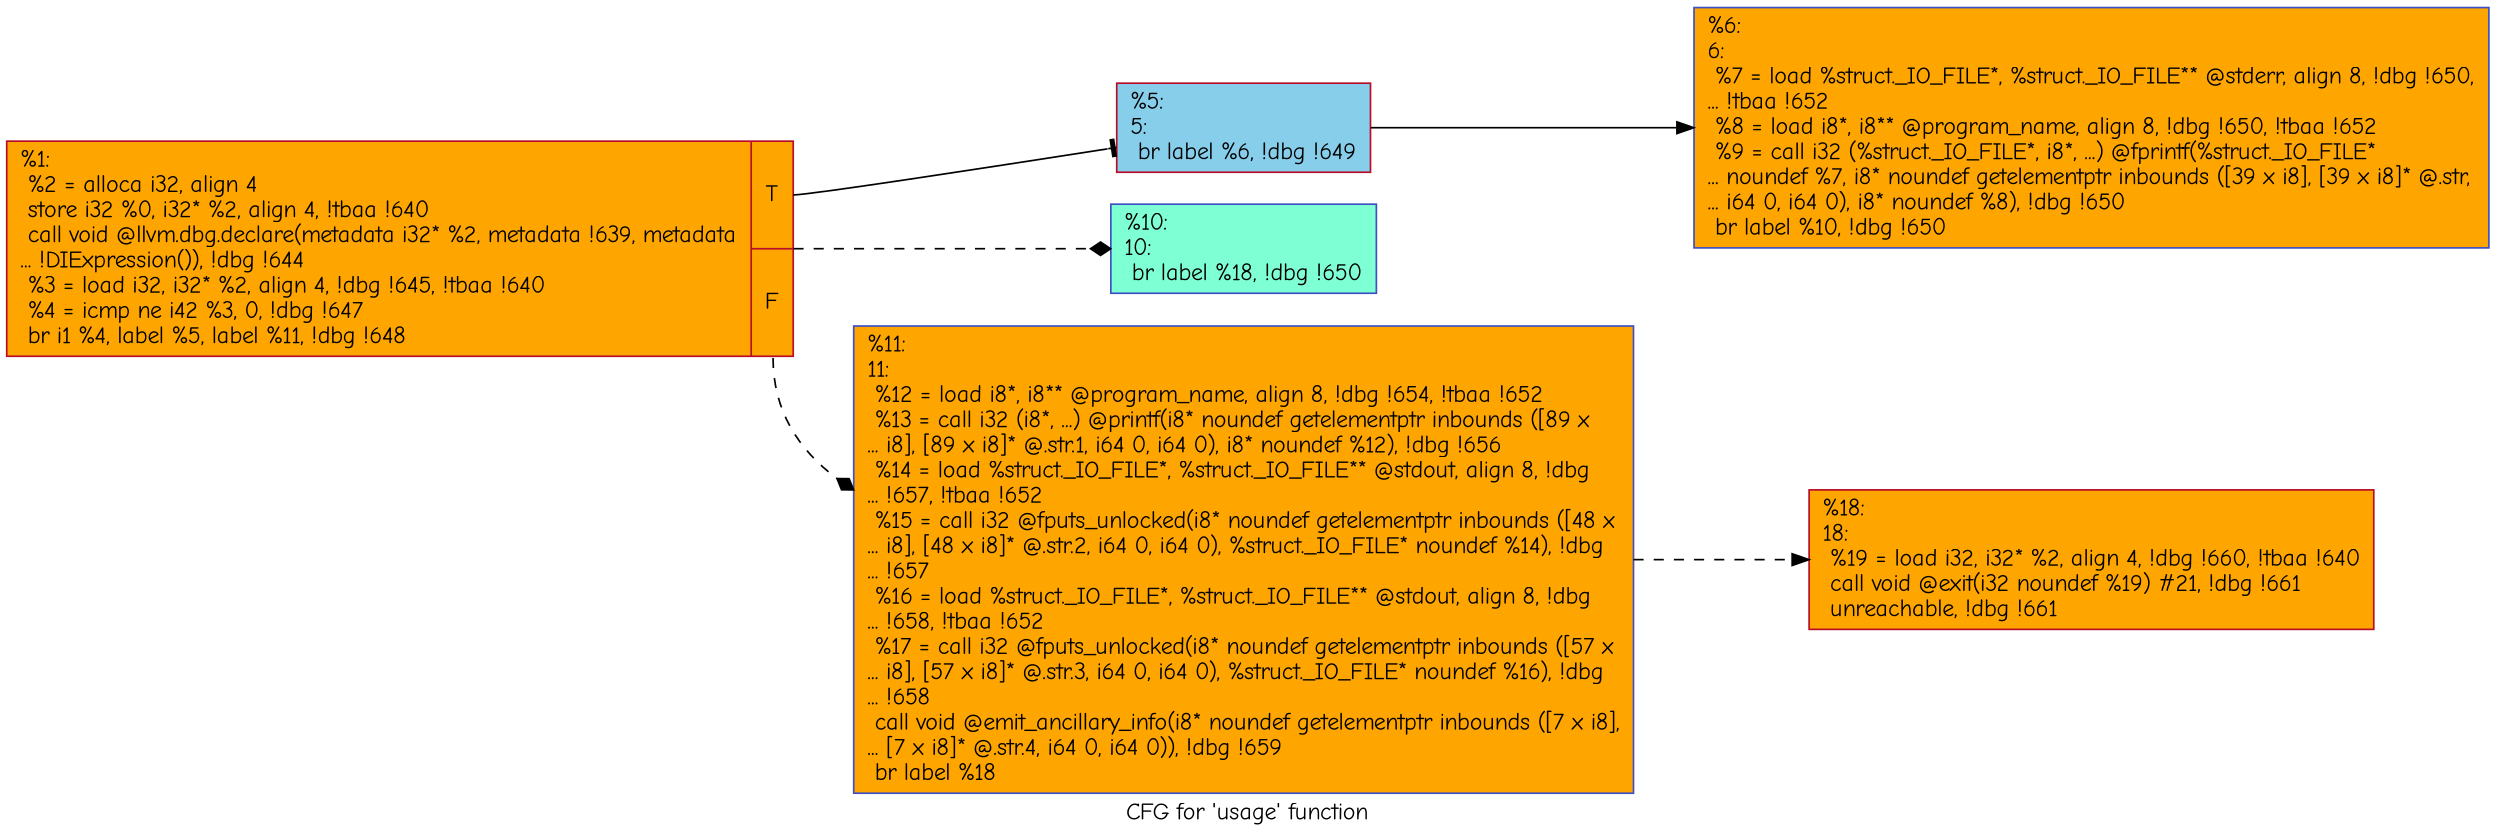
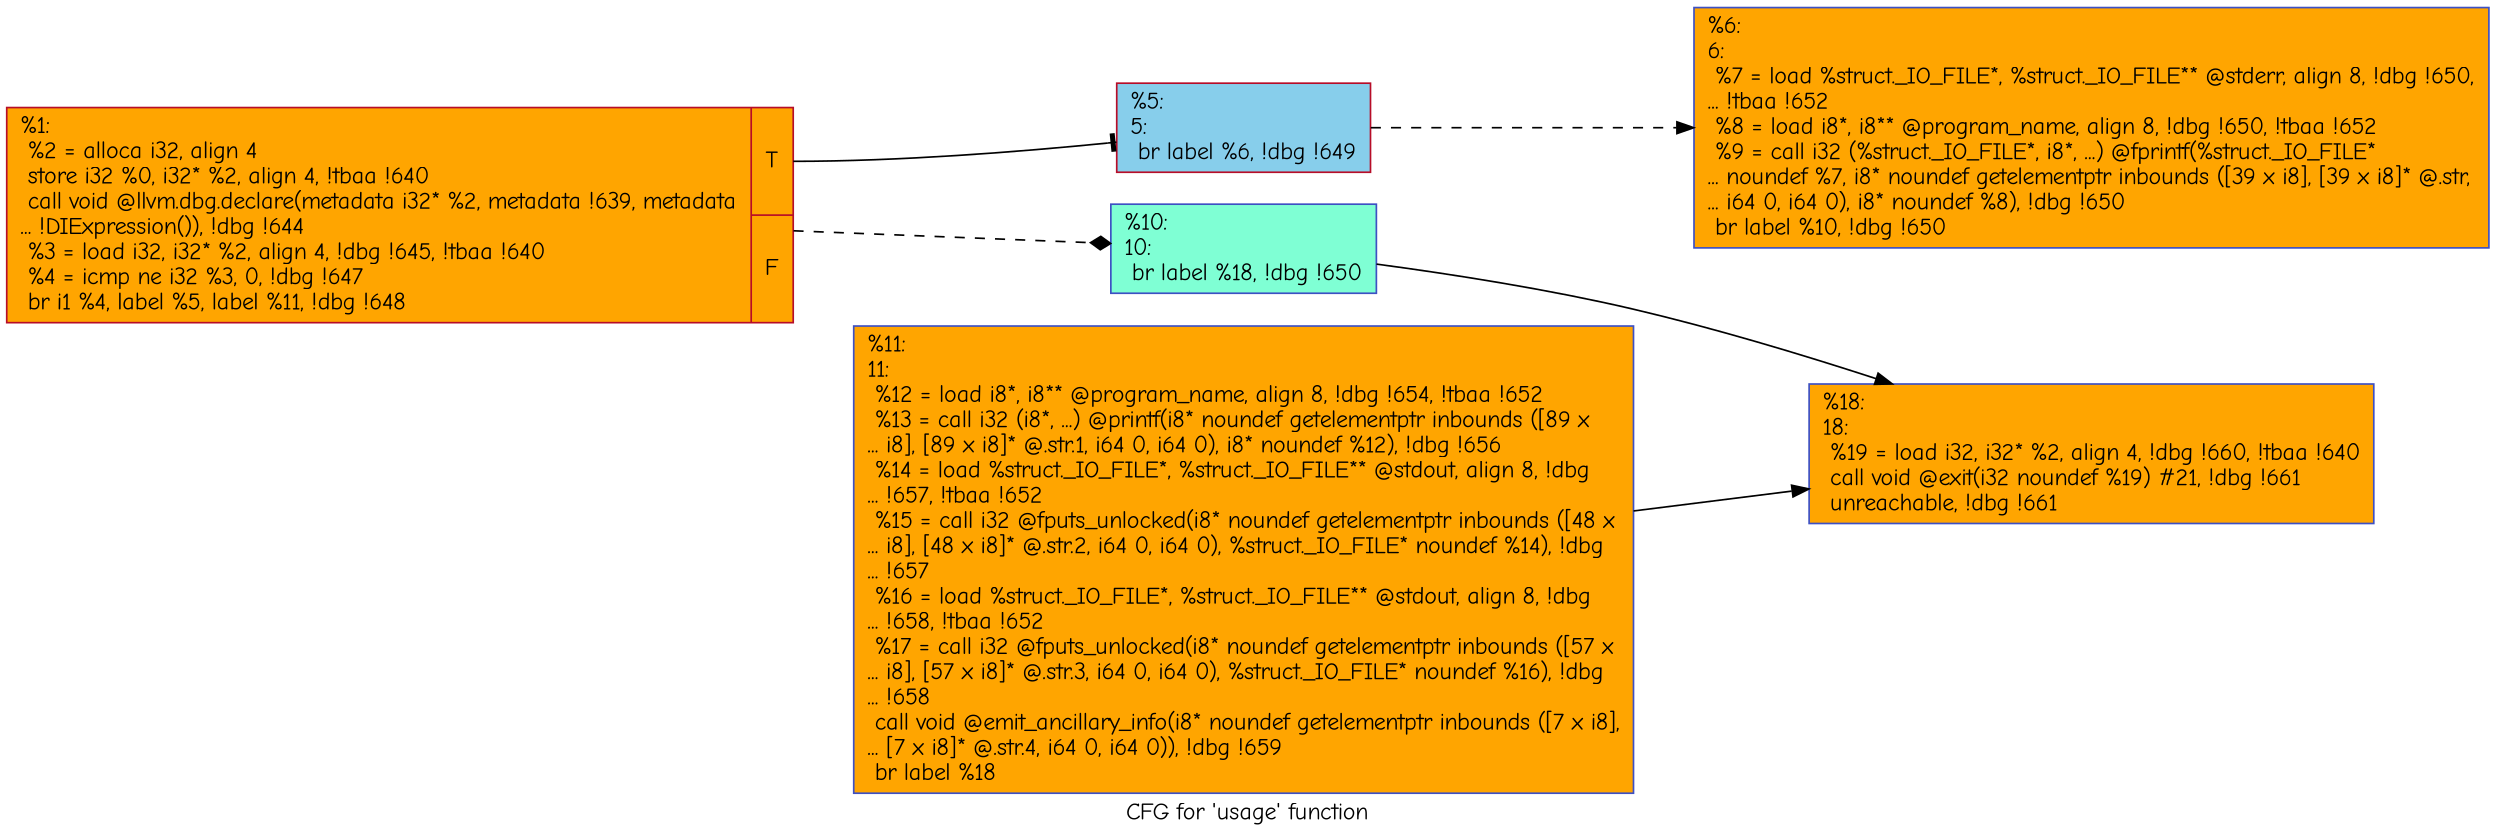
edge "%5:" -> "%6:": style solid -> dashed
edge "%10:" -> "%18:": added
node "%1:": text "%4 = icmp ne i42 %3, 0, !dbg !647" -> "%4 = icmp ne i32 %3, 0, !dbg !647"
edge "%1:" -> "%11:": removed
edge "%11:" -> "%18:": style dashed -> solid
node "%18:": color #b70d28ff -> #3d50c3ff
